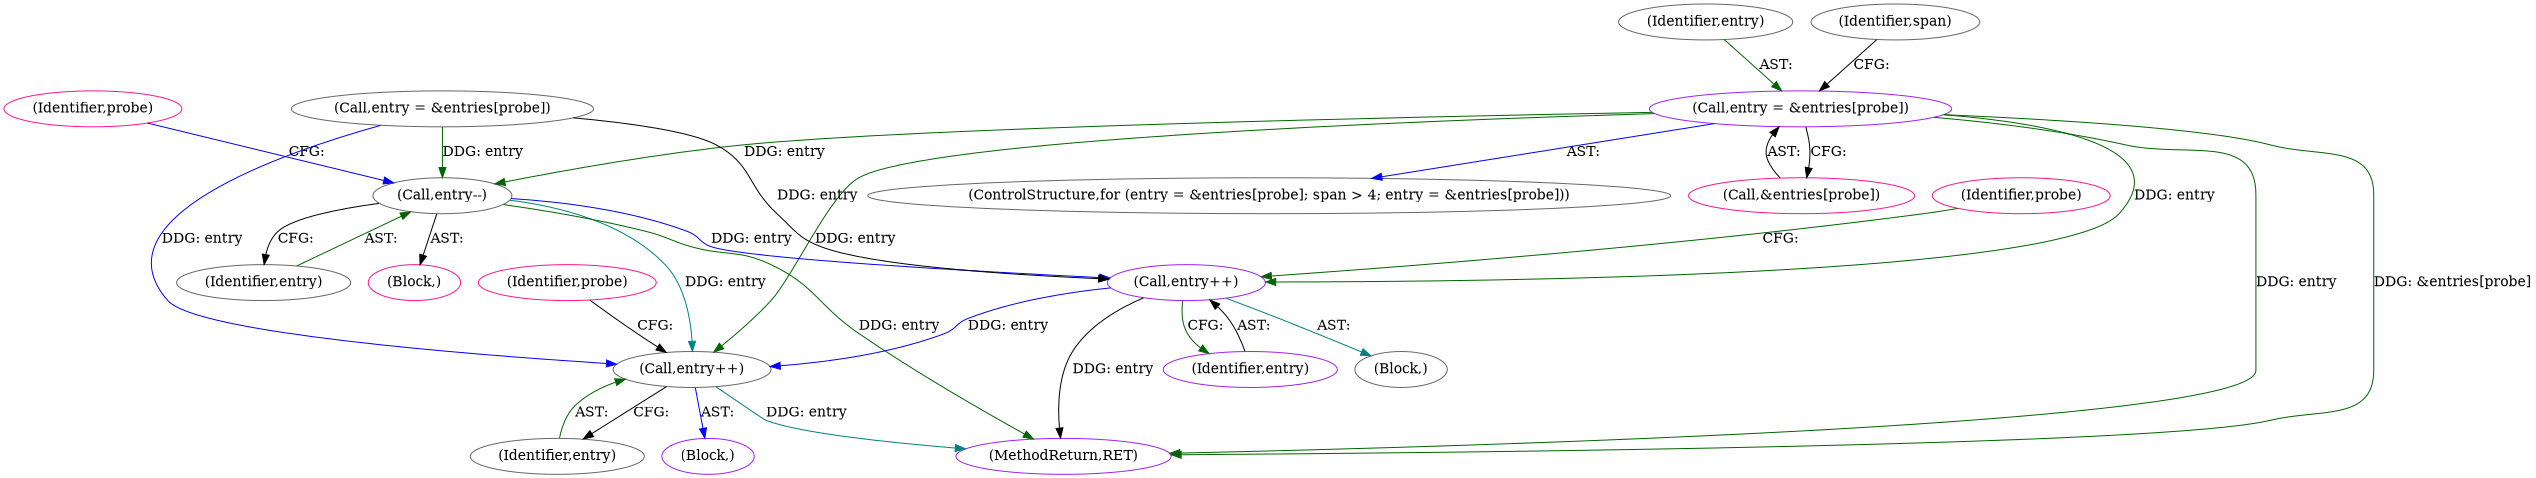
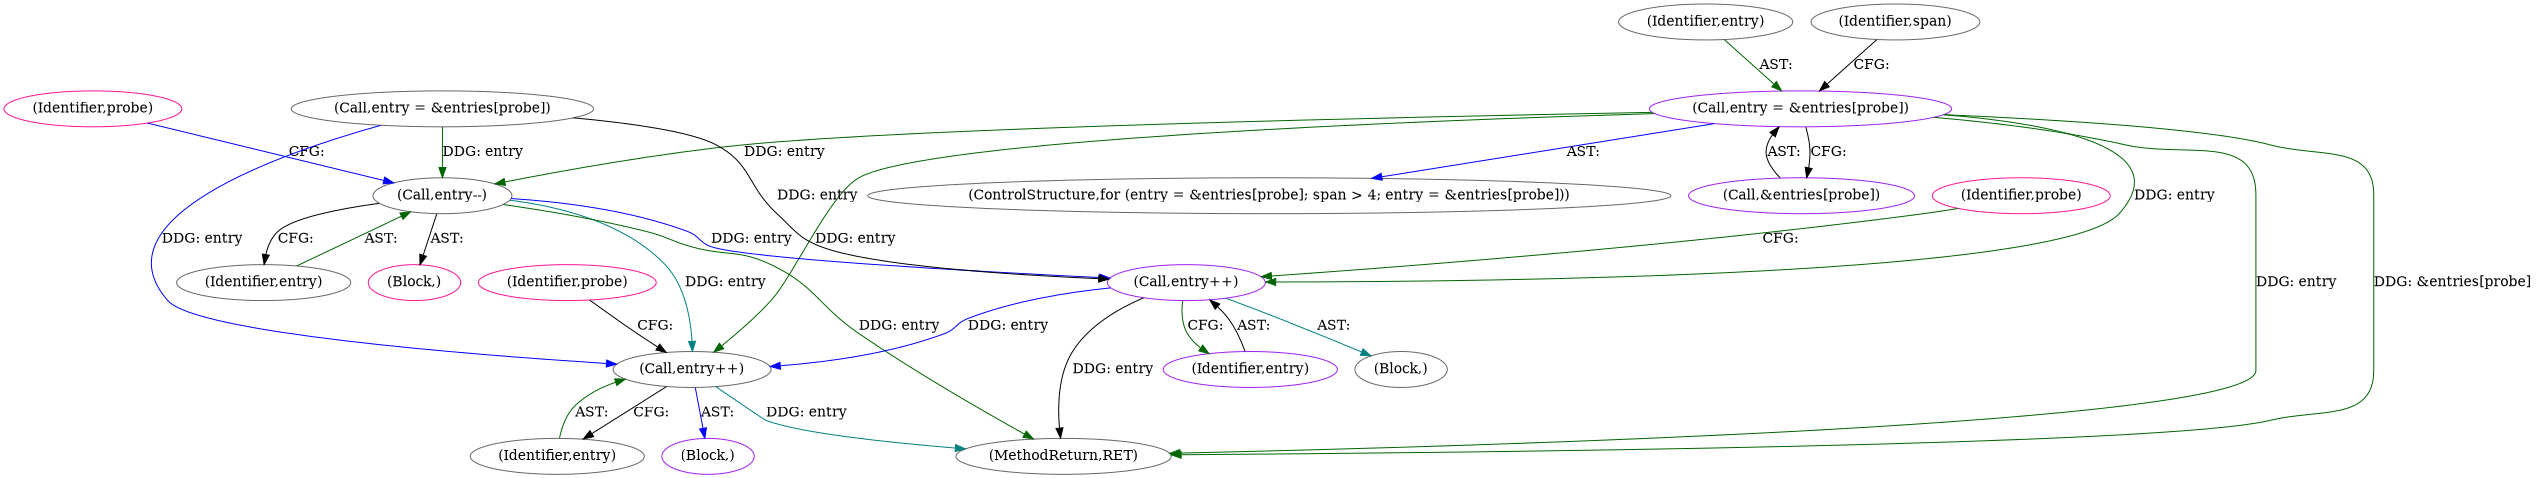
node "(Call,&entries[probe])": color deeppink -> purple
node "(MethodReturn,RET)": color purple -> gray40
